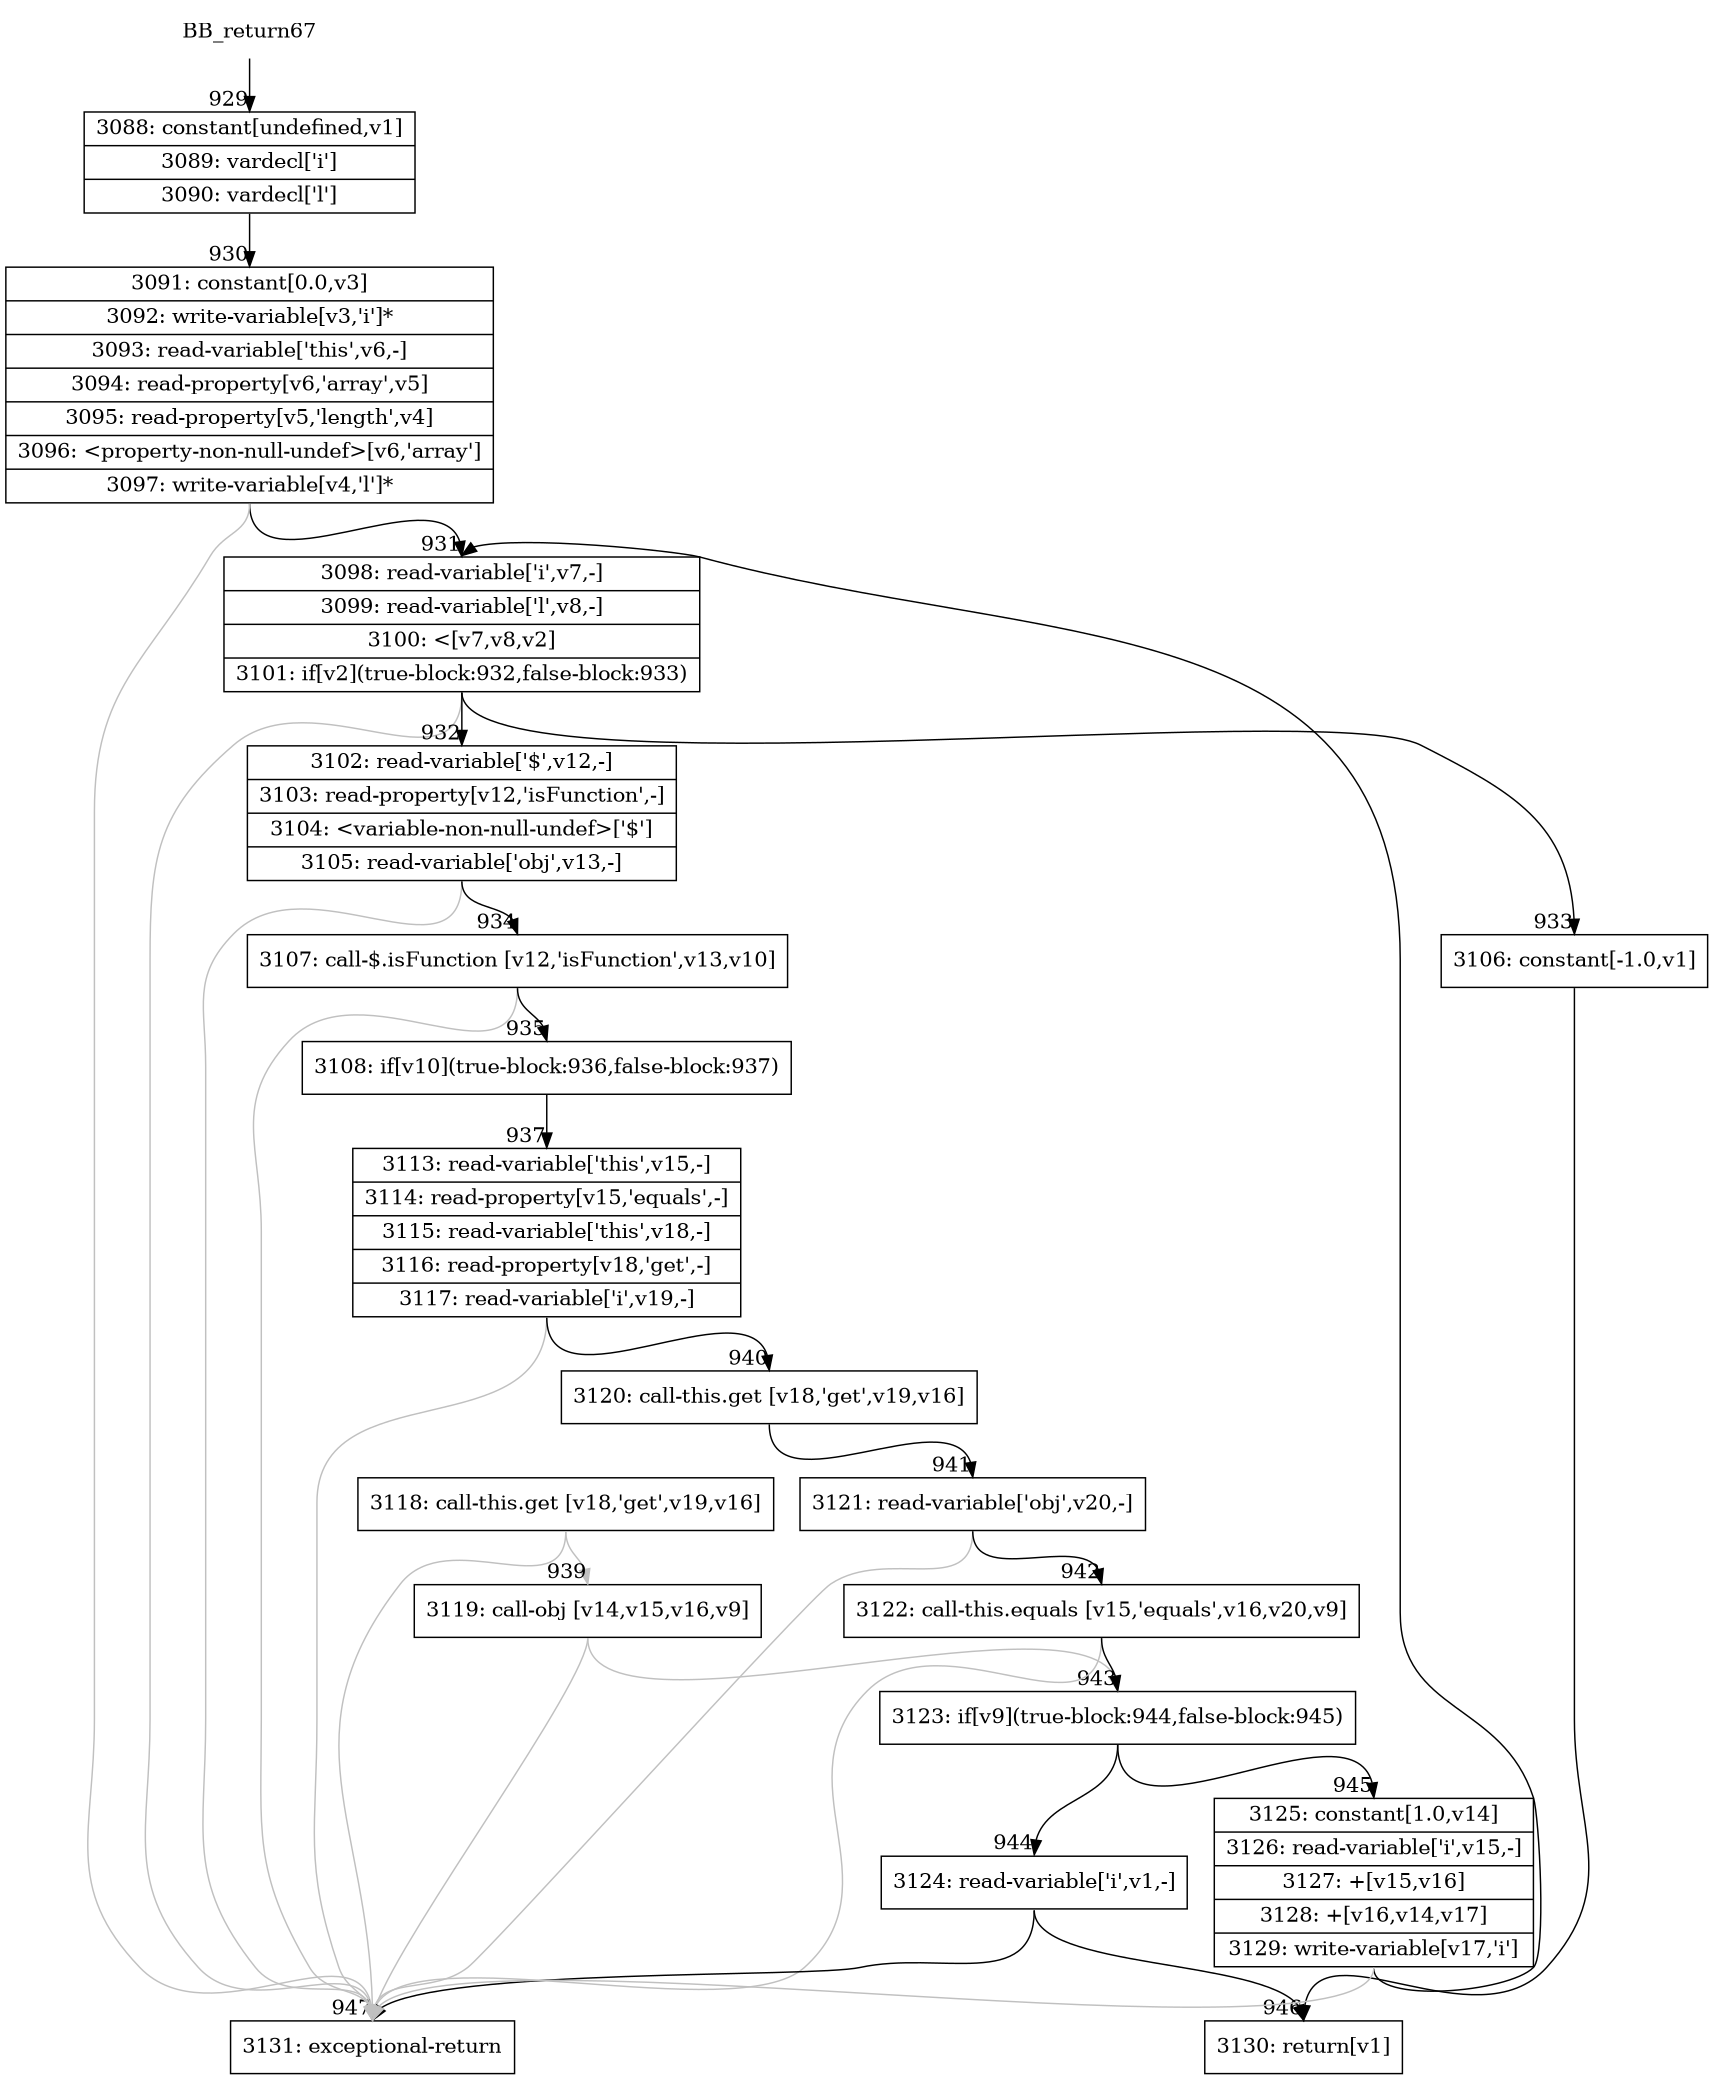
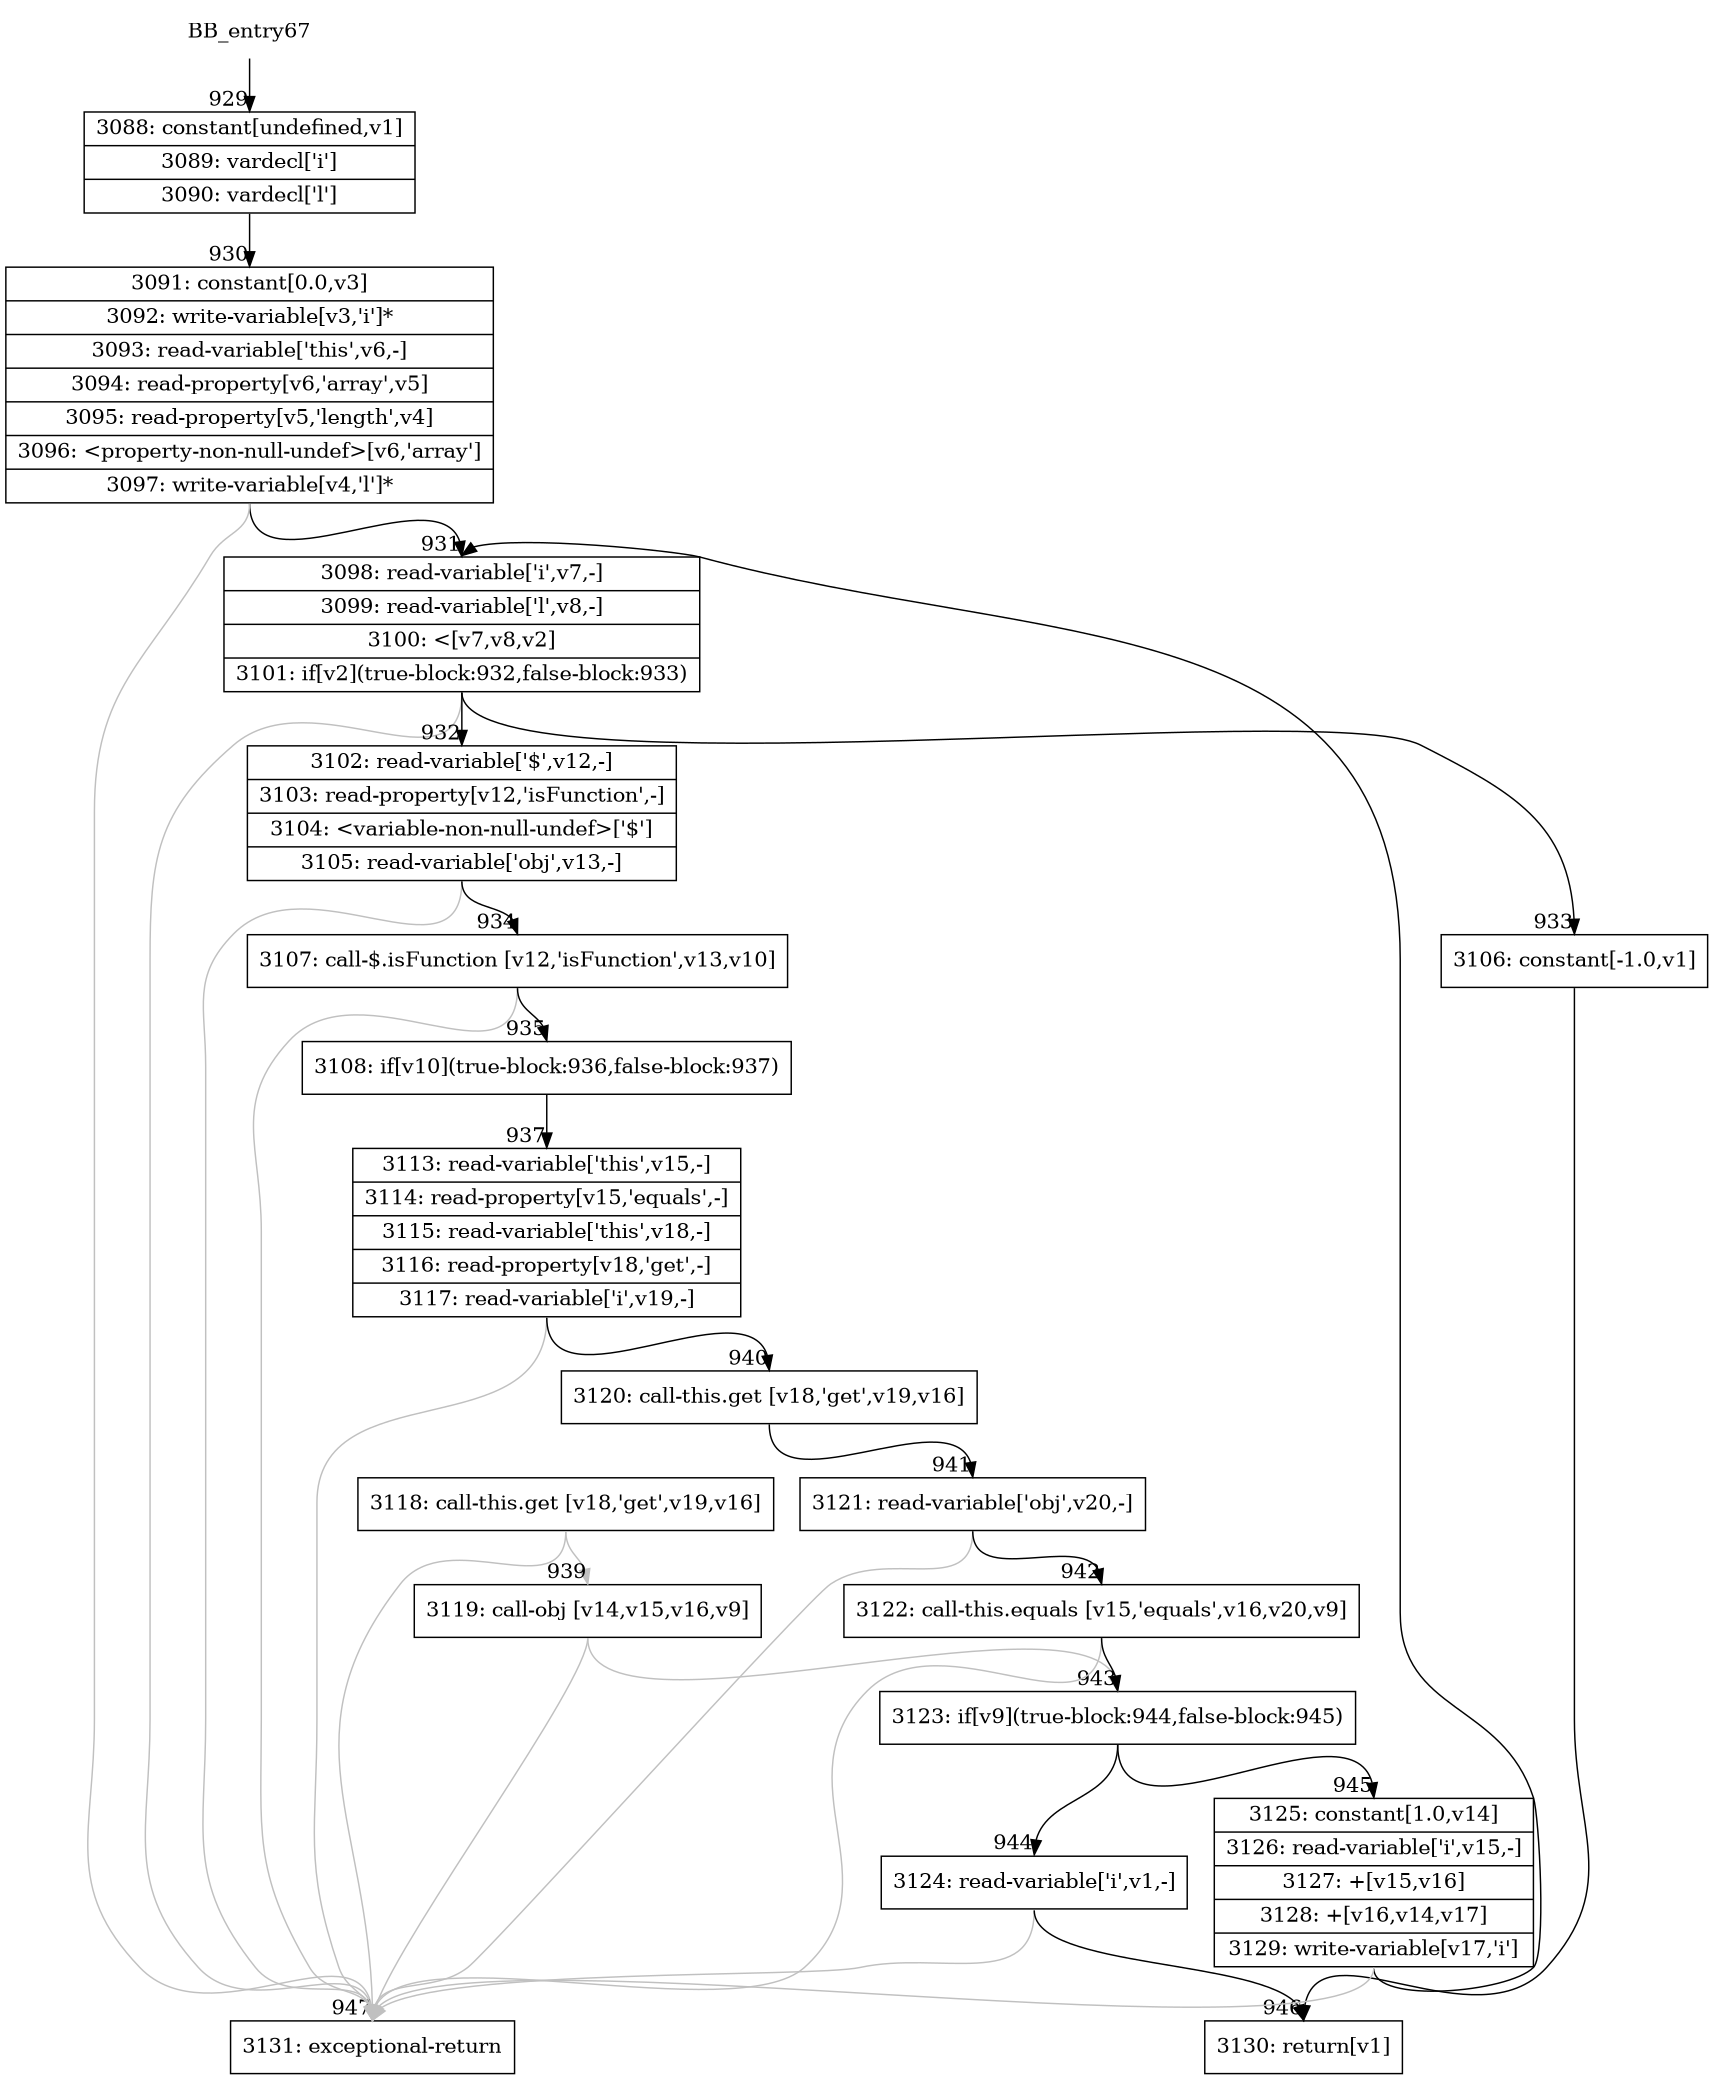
node "BB_return67": label "BB_return67" -> "BB_entry67"
edge "3124: read-variable['i',v1,-]" -> "3131: exceptional-return": color black -> gray
